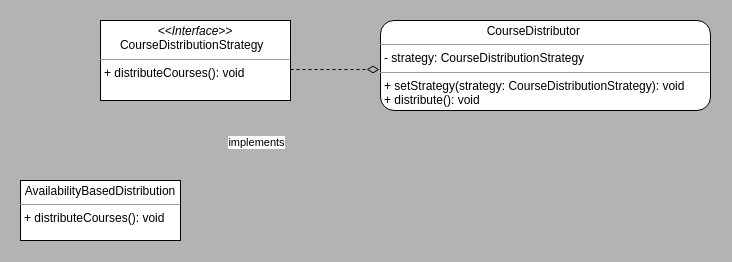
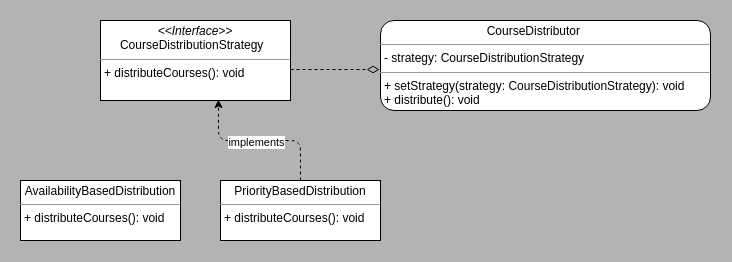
edge "PriorityBasedDistribution + distributeCourses(): void" -> "<<Interface>> CourseDistributionStrategy + distributeCourses(): void": added
node "PriorityBasedDistribution + distributeCourses(): void": added
